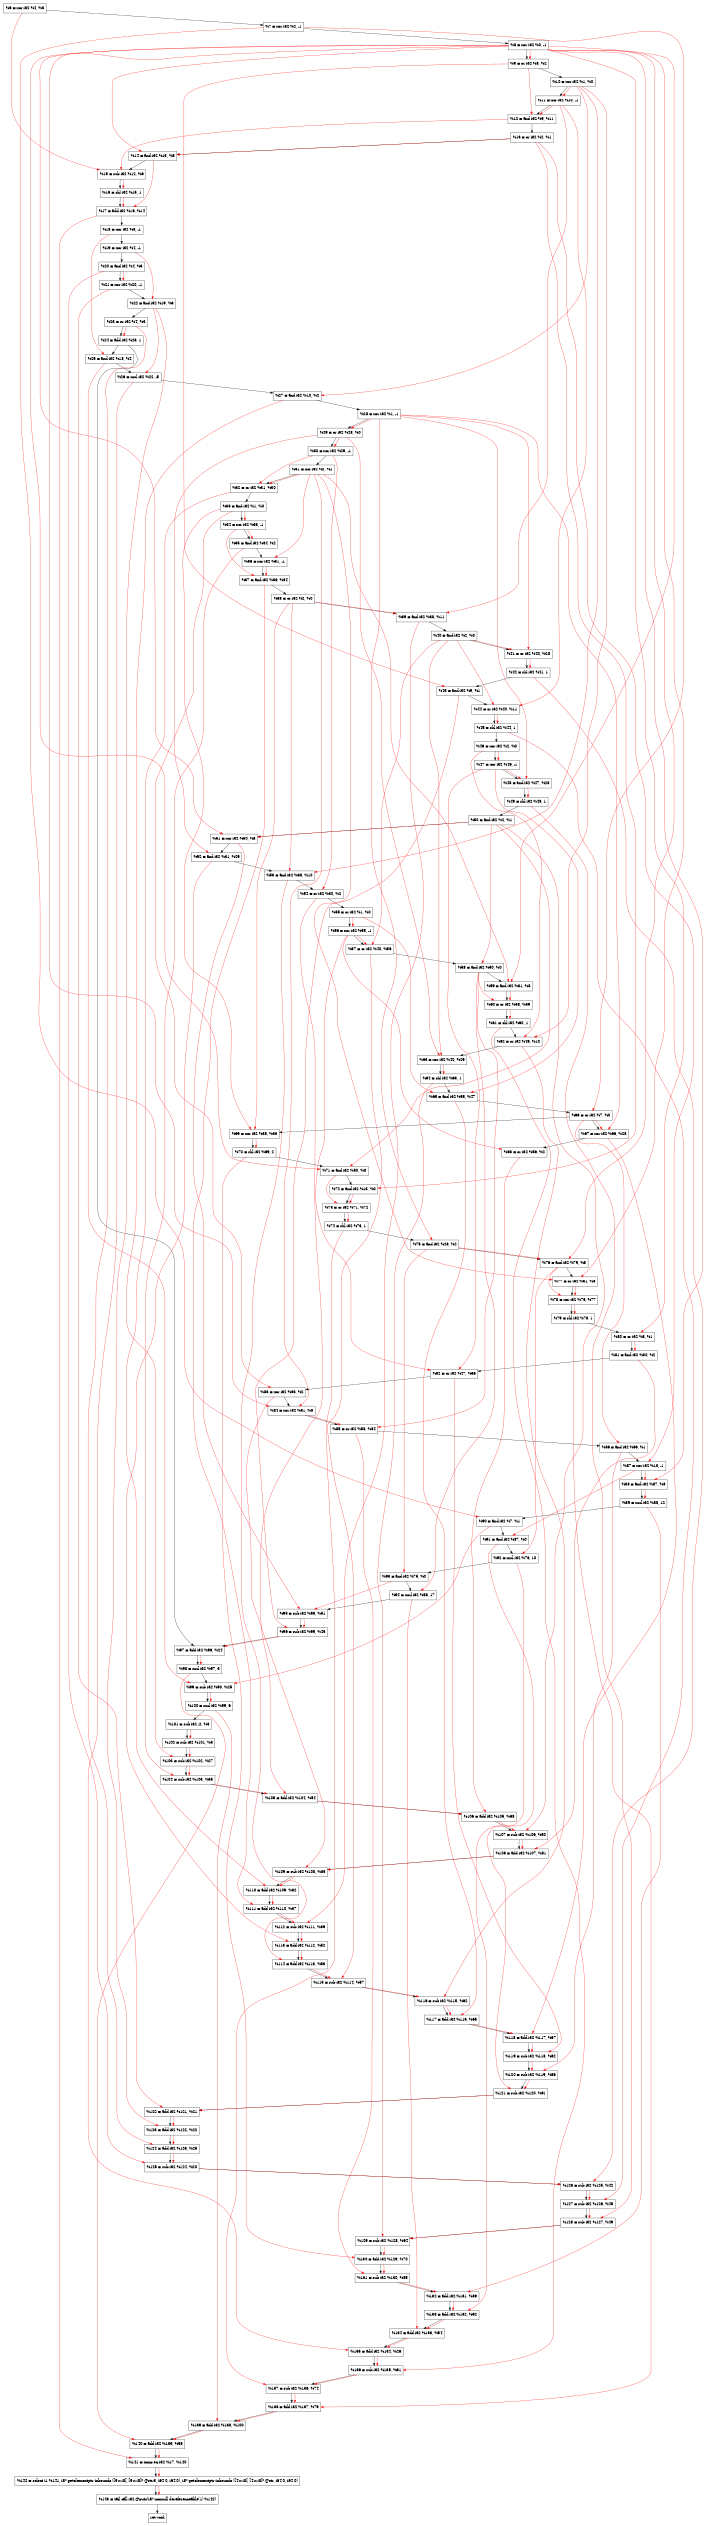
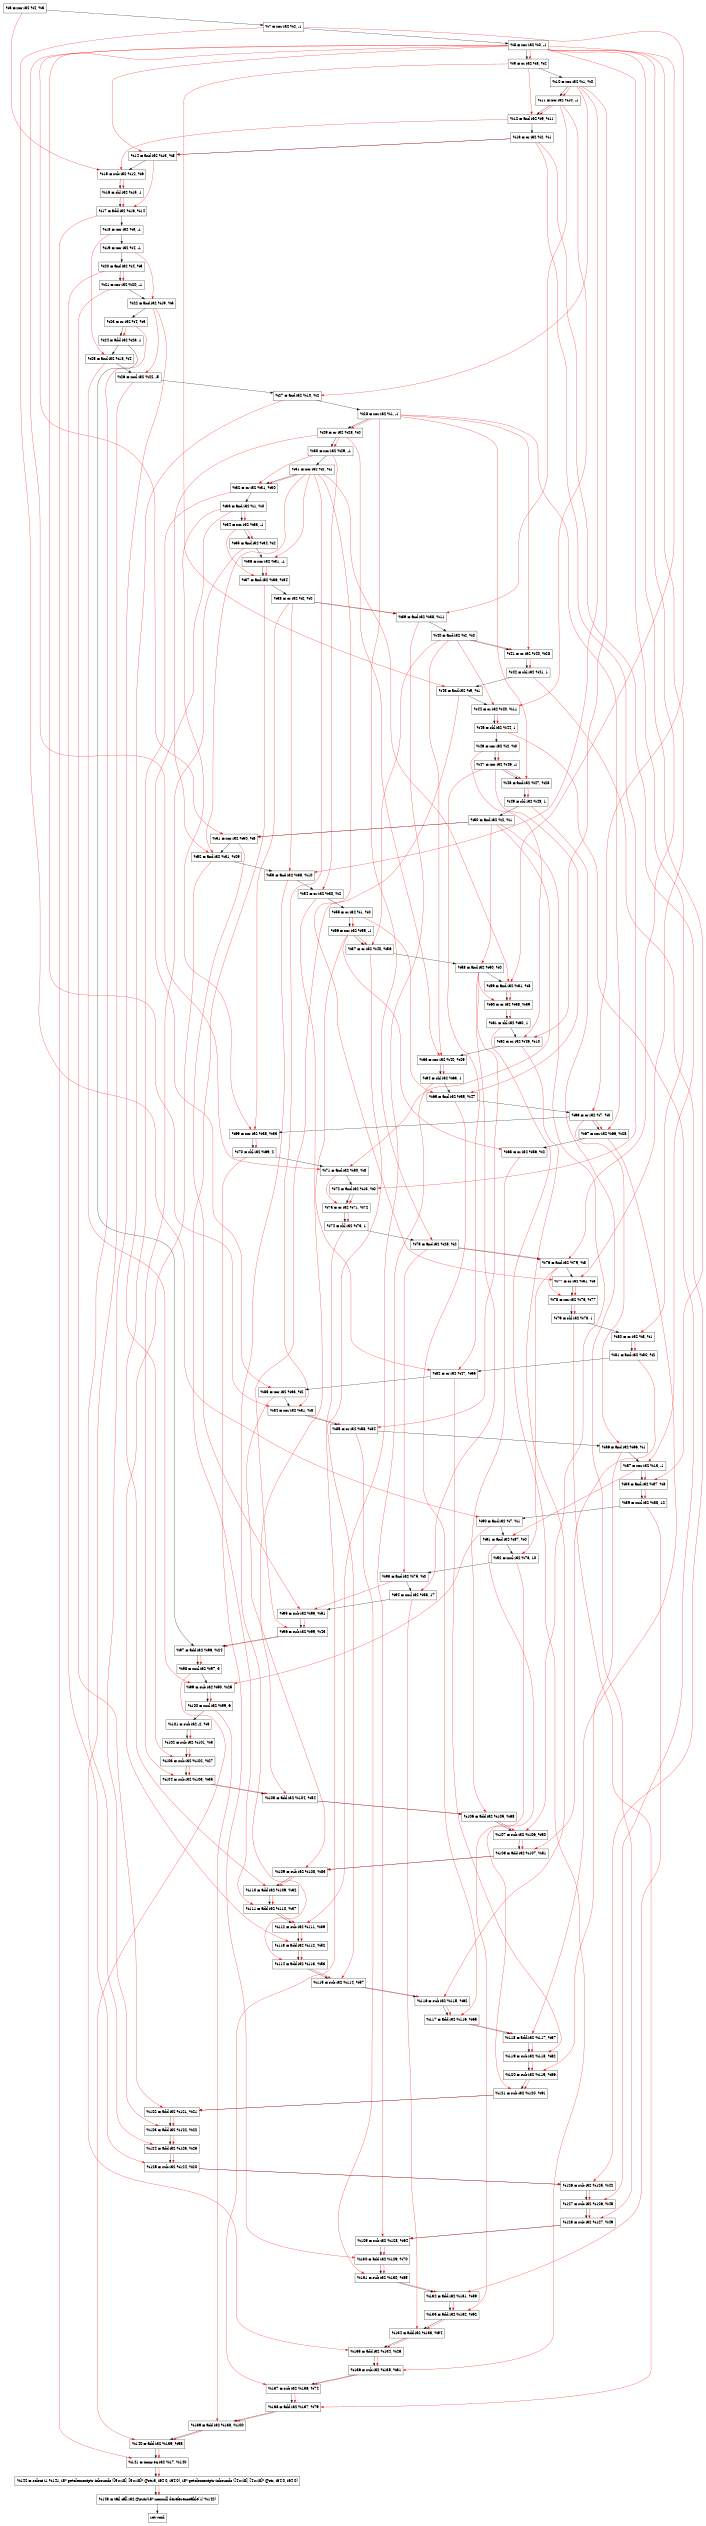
edge "%31 = xor i32 %2, %1" -> "%52 = and i32 %31, %29": added
